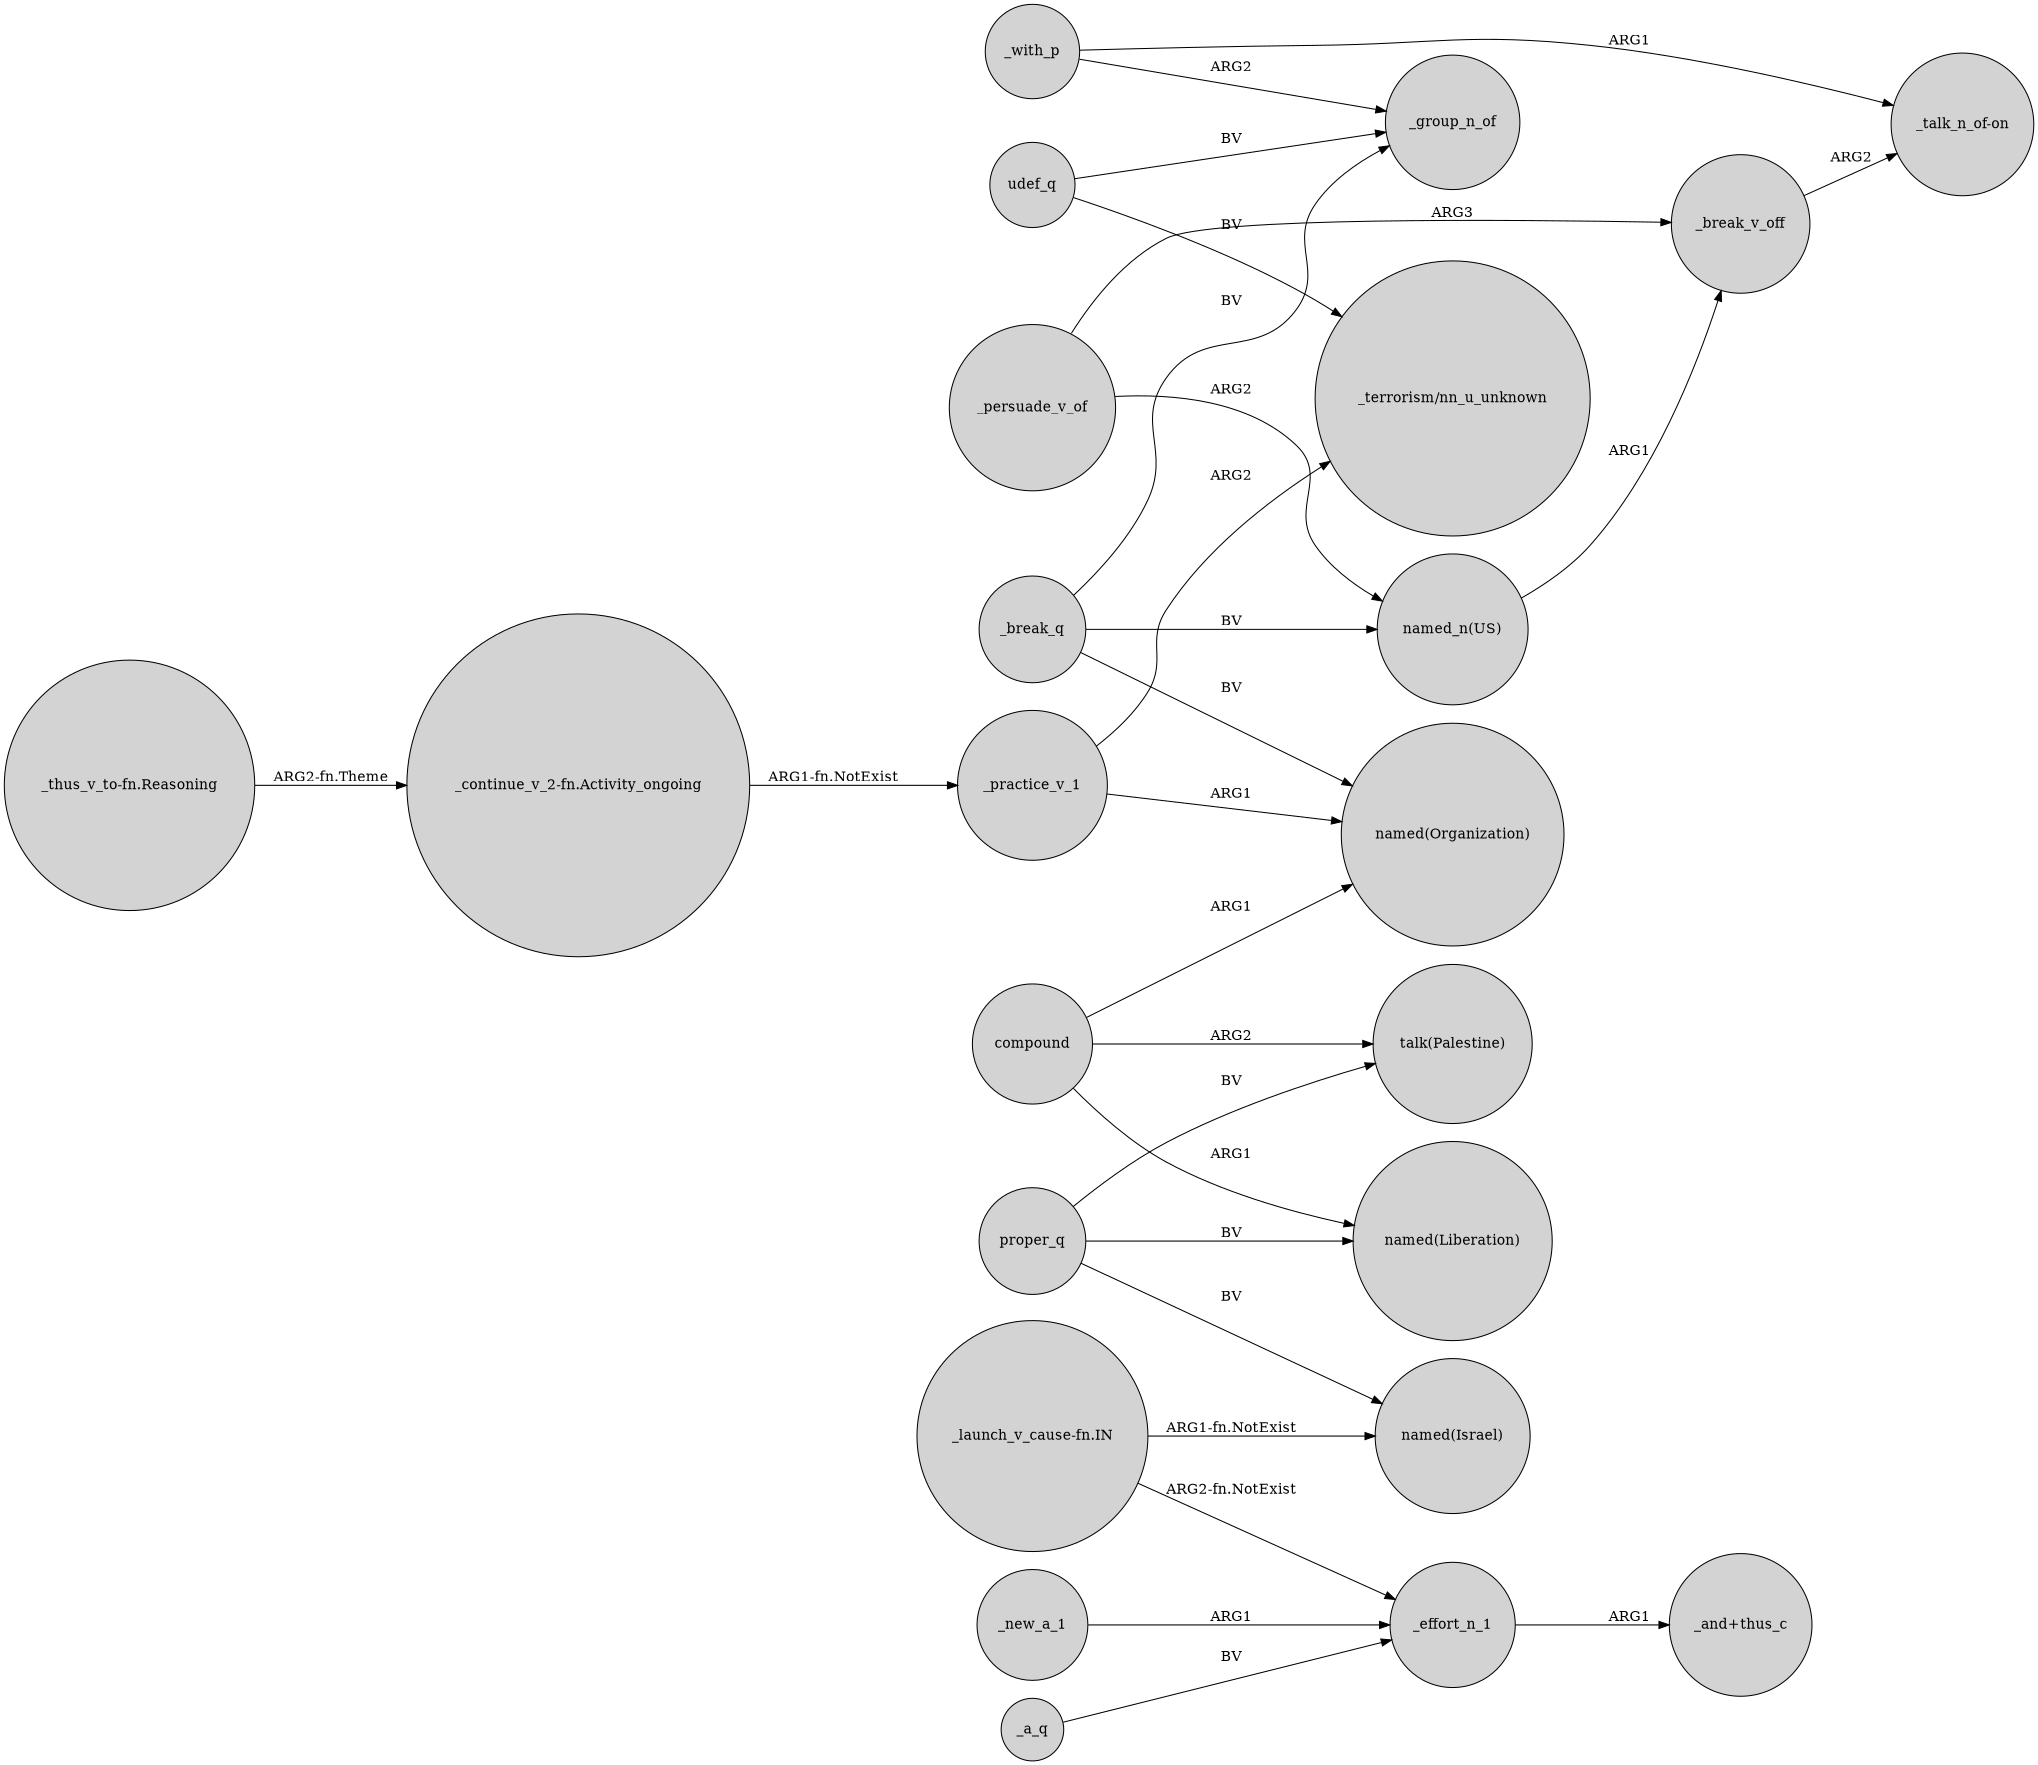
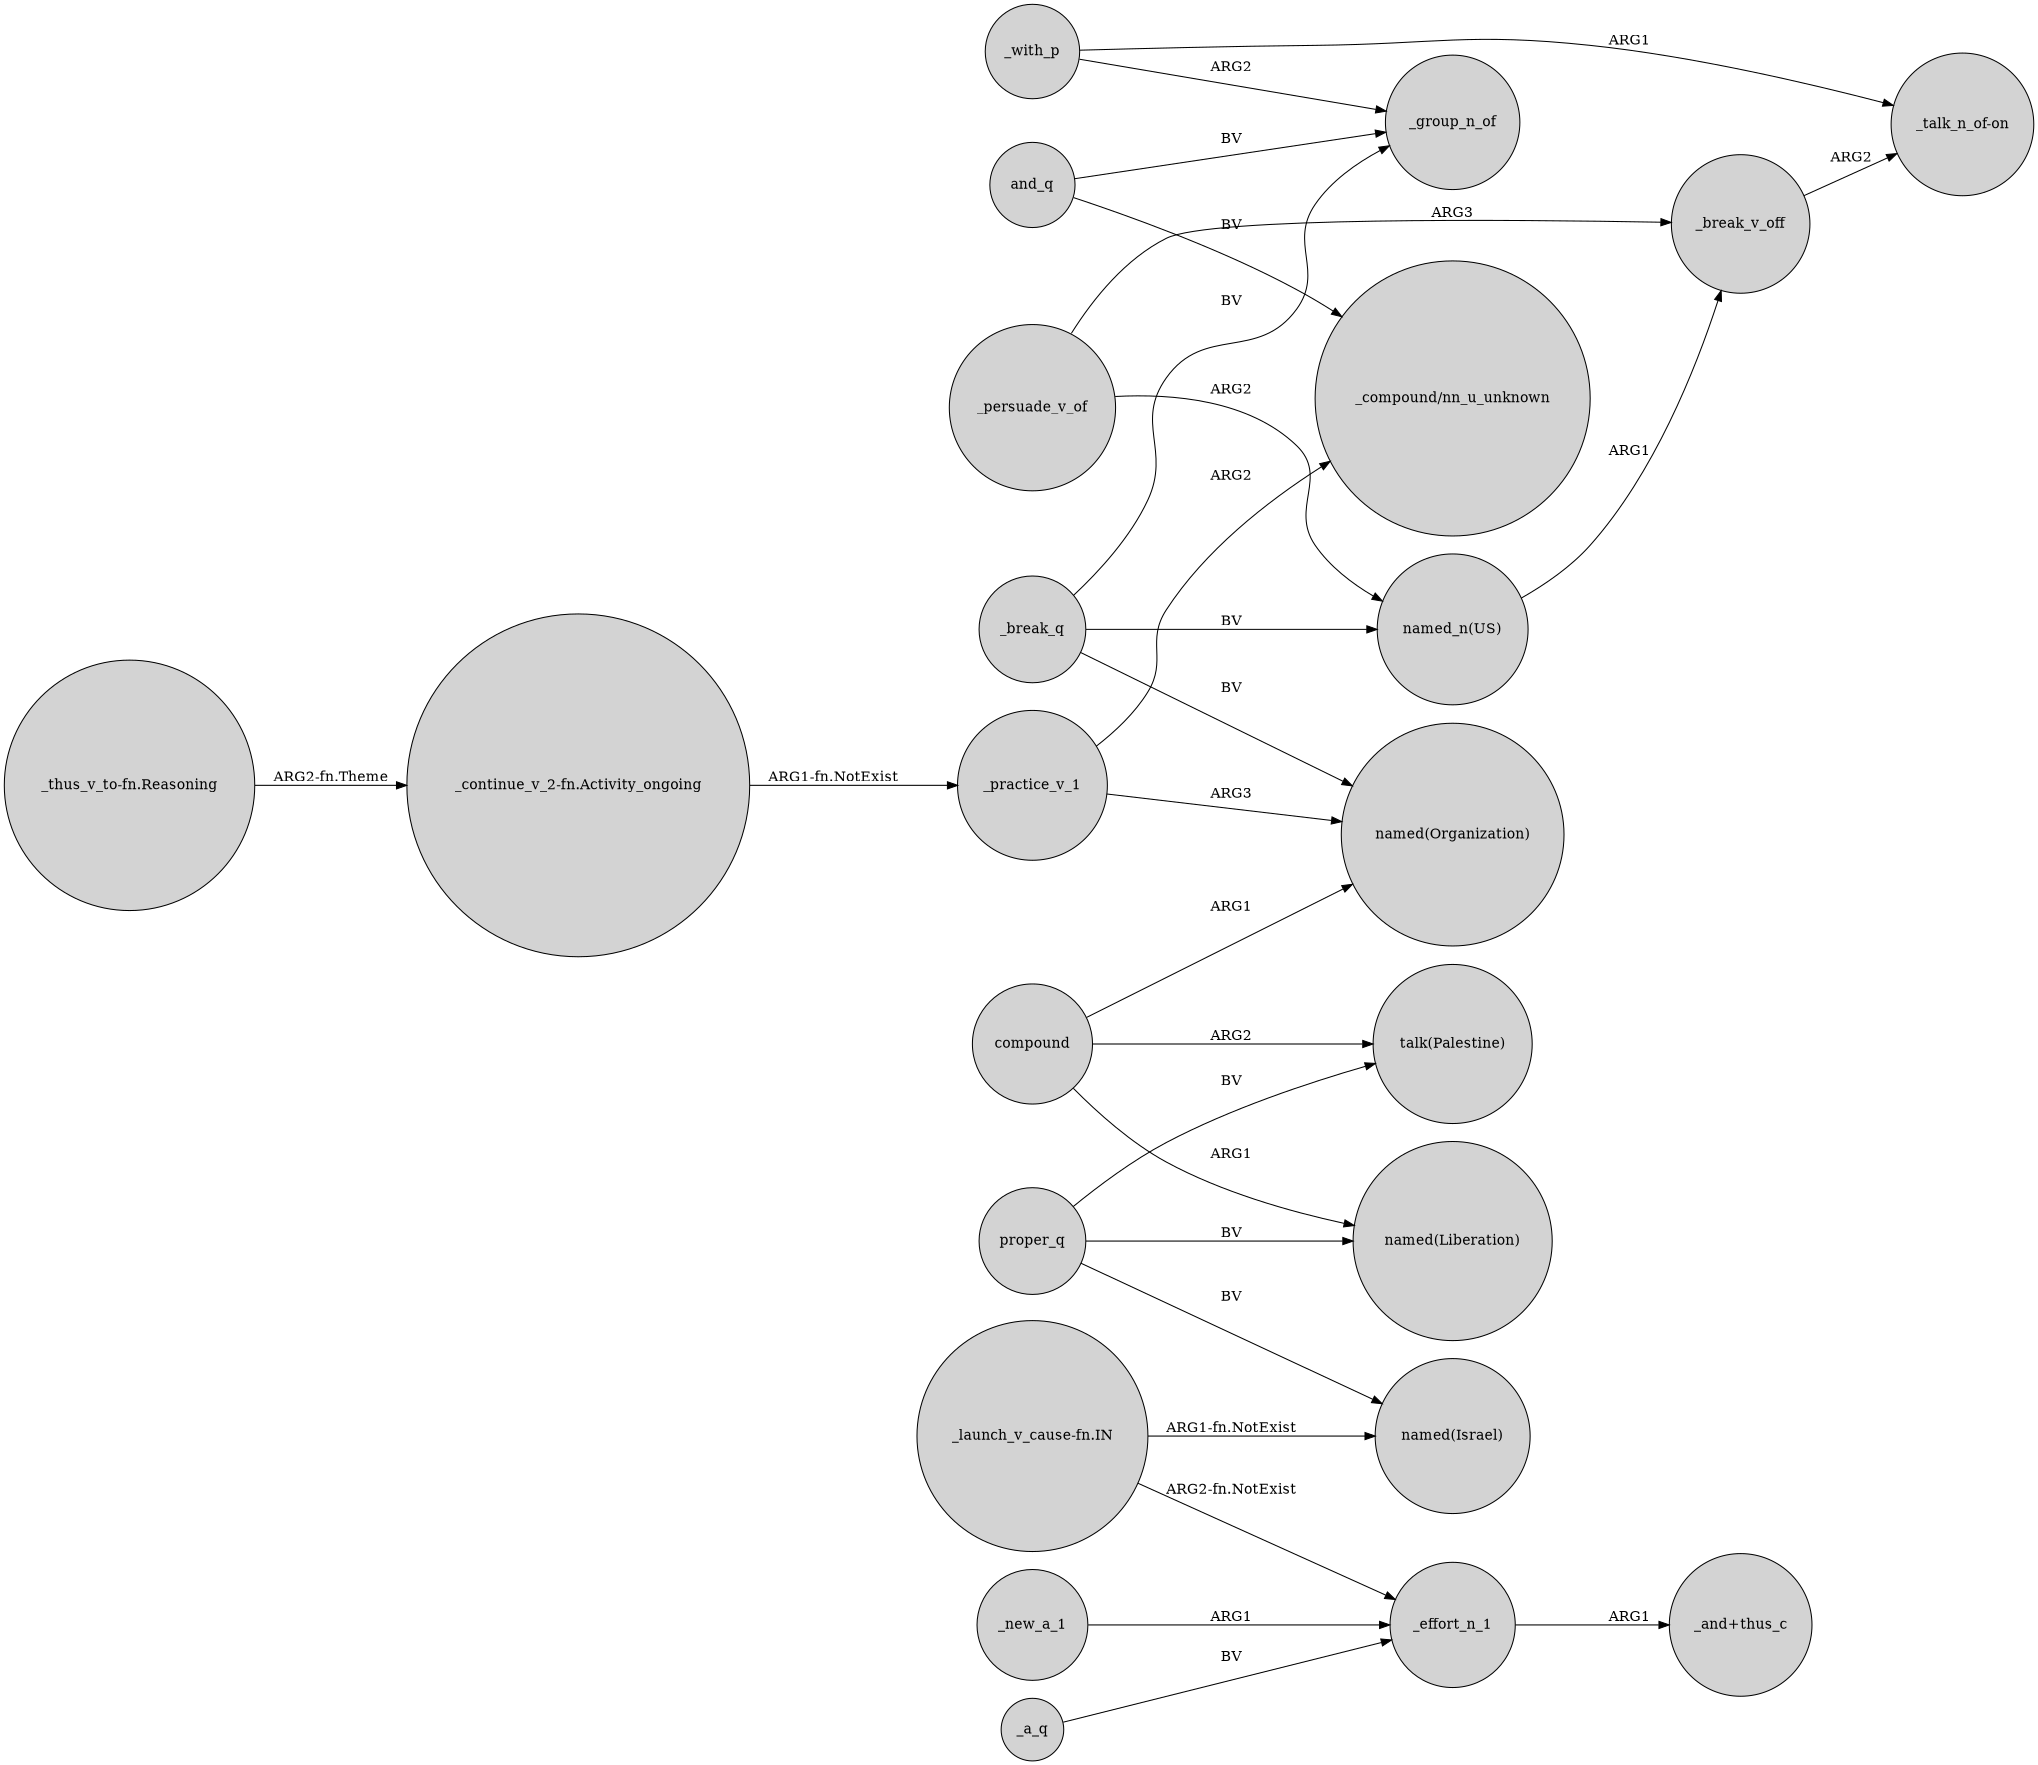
node "udef_q": label "udef_q" -> "and_q"
node "_terrorism/nn_u_unknown": label "_terrorism/nn_u_unknown" -> "_compound/nn_u_unknown"
edge "_practice_v_1" -> "named(Organization)": label "ARG1" -> "ARG3"
